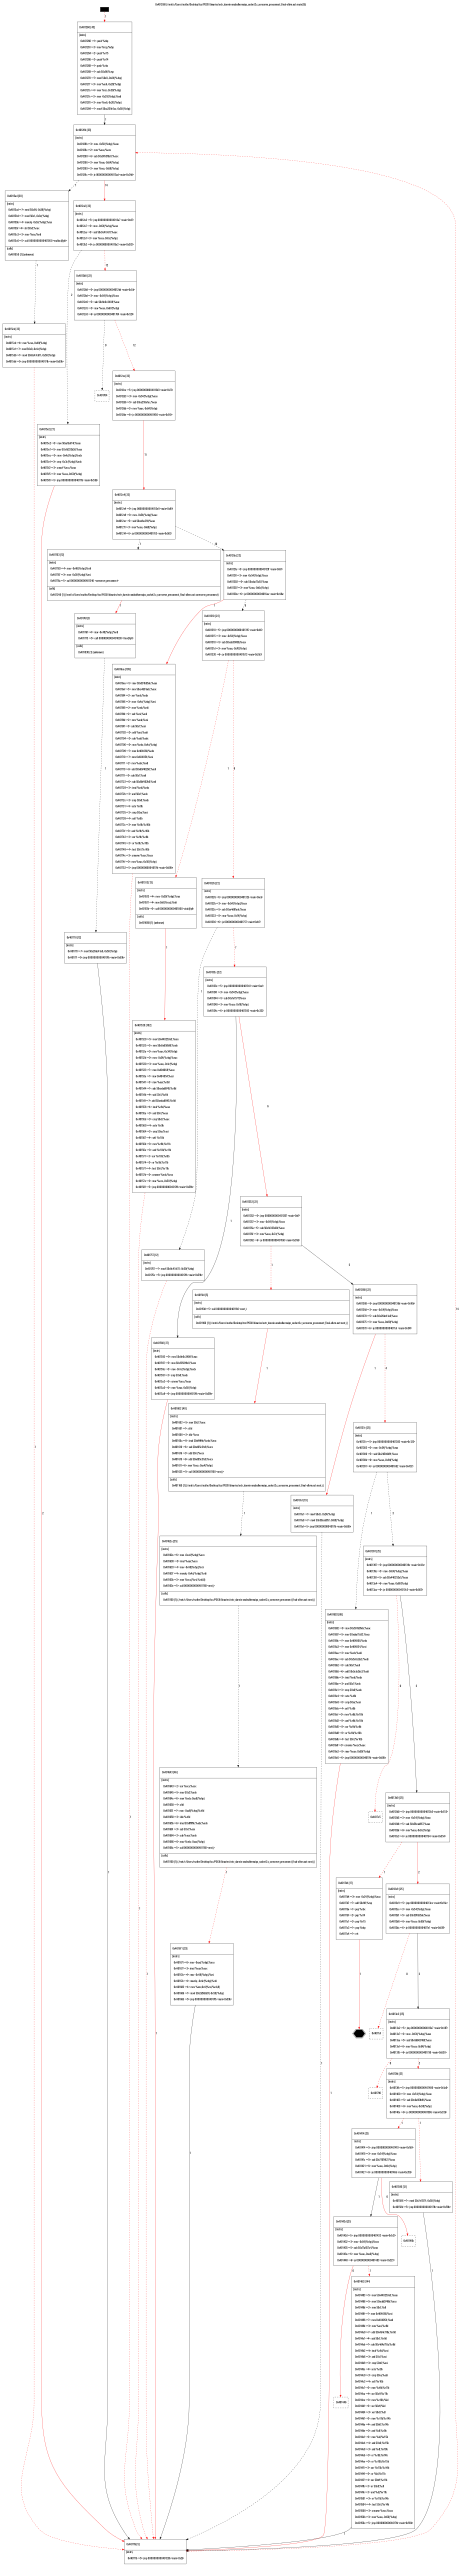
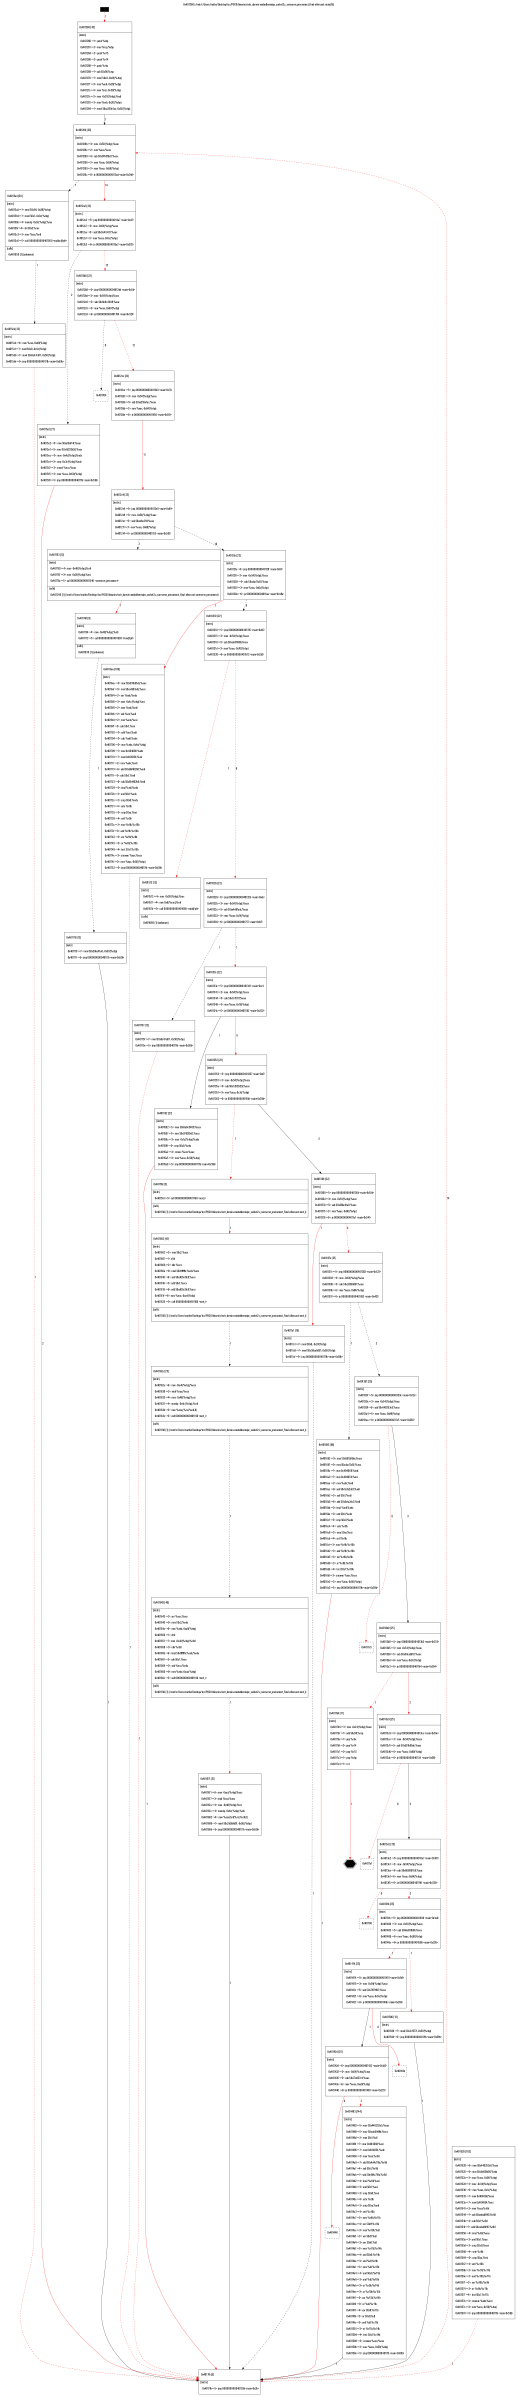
edge "0x401513 [13]" -> "0x401520 [102]": removed, label "1"
